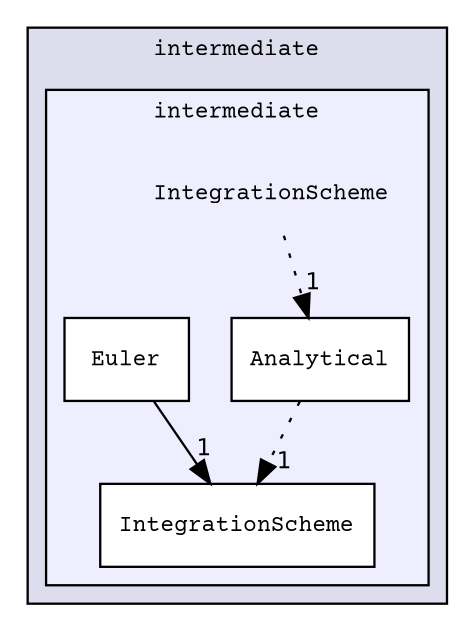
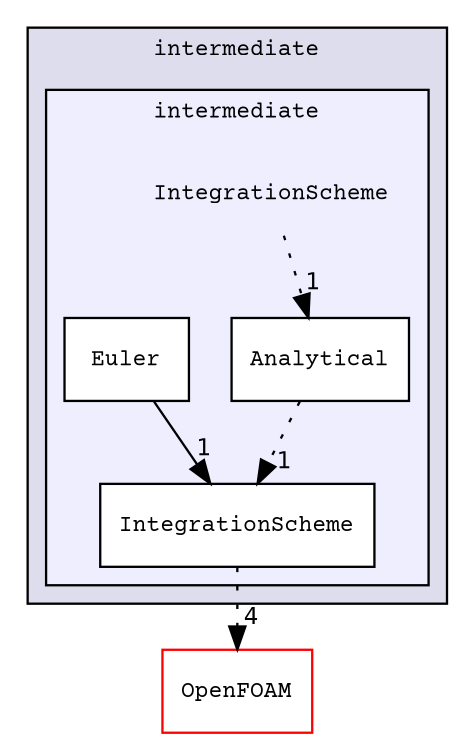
node "OpenFOAM": added
